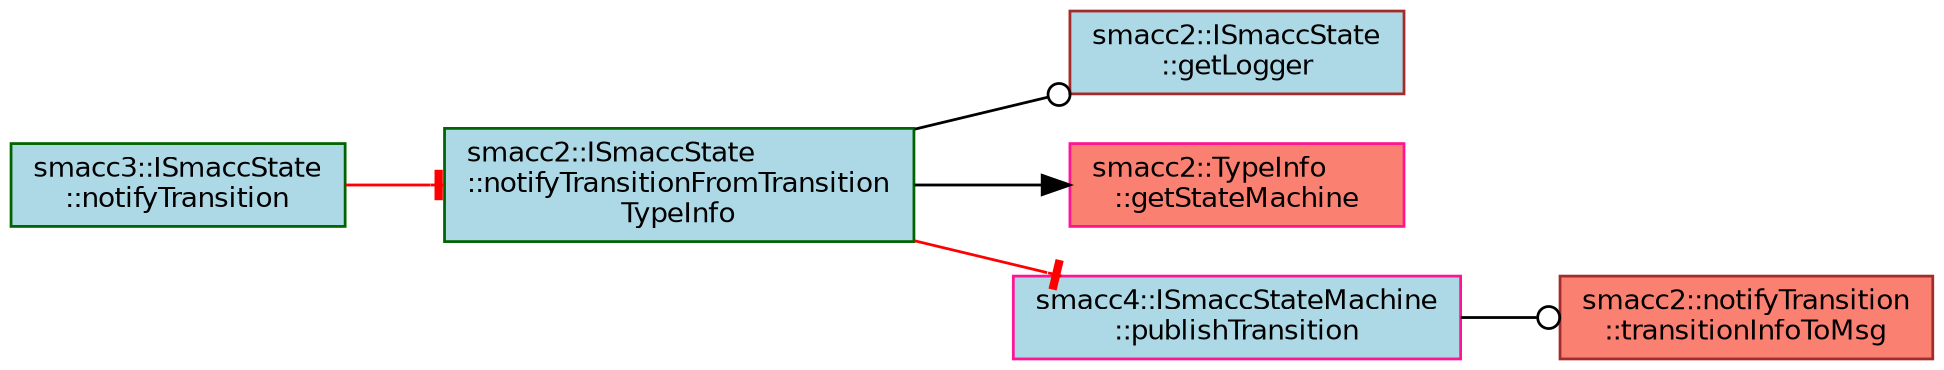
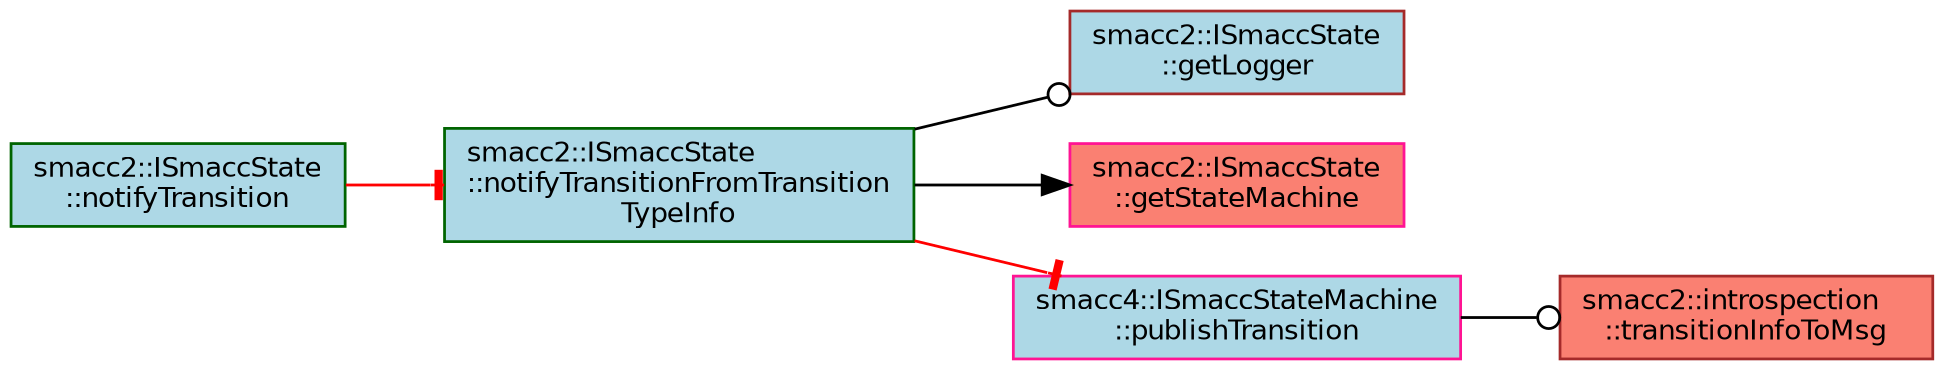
node "smacc3::ISmaccState ::notifyTransition": label "smacc3::ISmaccState ::notifyTransition" -> "smacc2::ISmaccState ::notifyTransition"
node "smacc2::TypeInfo ::getStateMachine": label "smacc2::TypeInfo ::getStateMachine" -> "smacc2::ISmaccState ::getStateMachine"
node "smacc2::notifyTransition ::transitionInfoToMsg": label "smacc2::notifyTransition ::transitionInfoToMsg" -> "smacc2::introspection ::transitionInfoToMsg"
